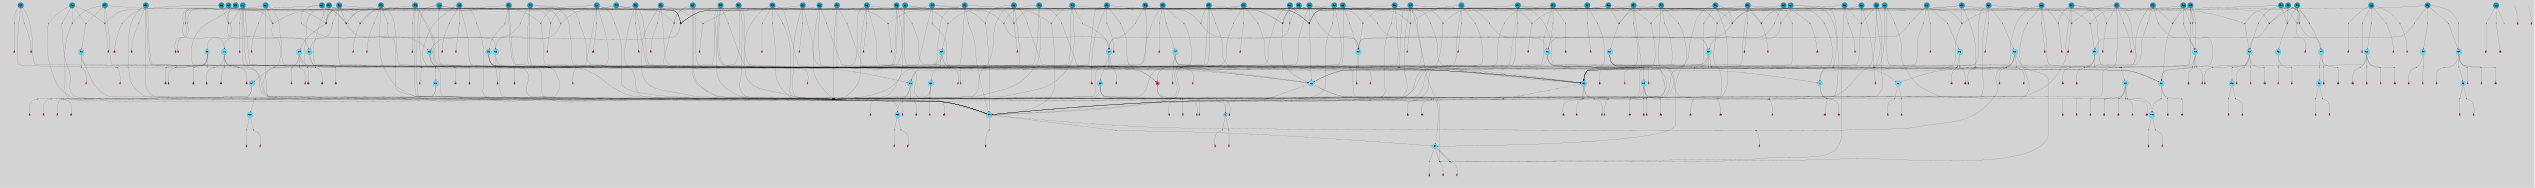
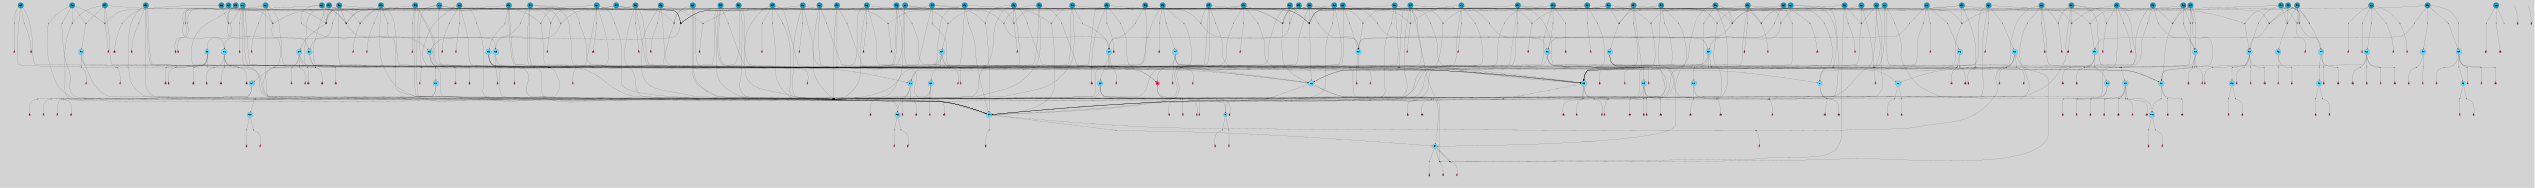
node "T726": added
node "T900": added
